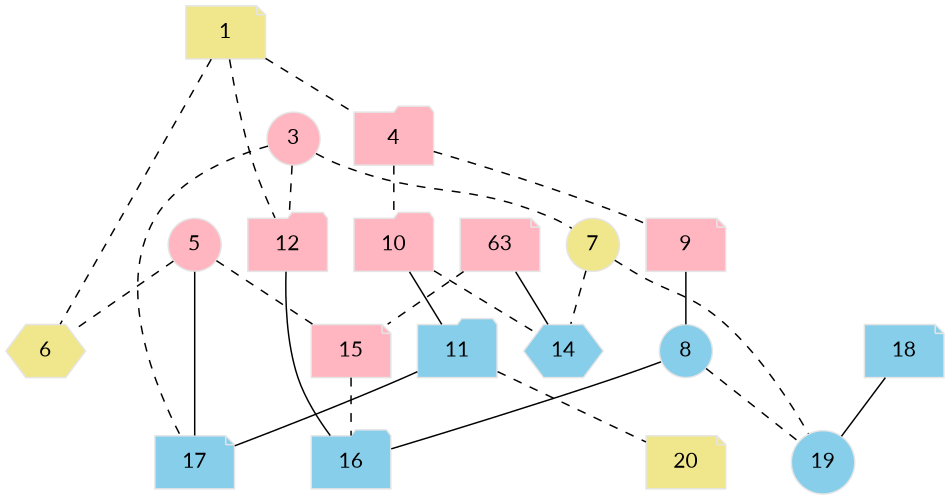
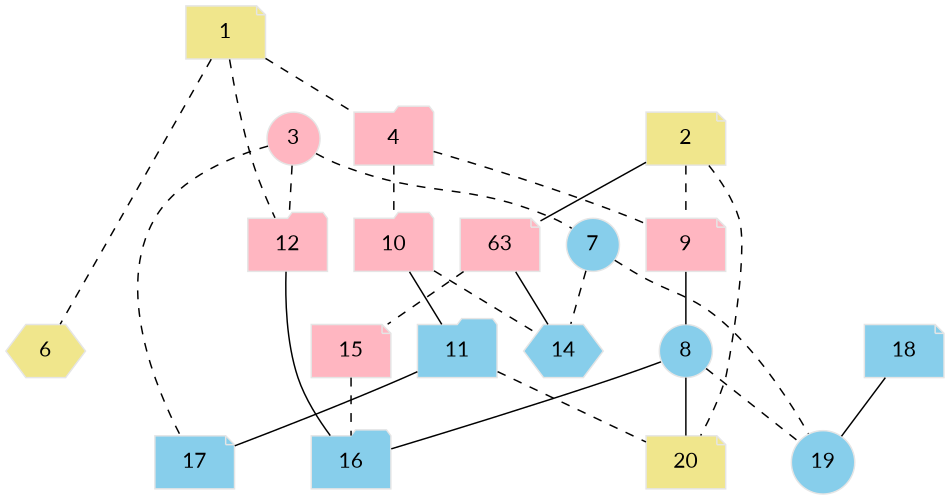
node "2": added
node "5": removed
node "7": fillcolor khaki -> skyblue
edge "8" -- "20": added
